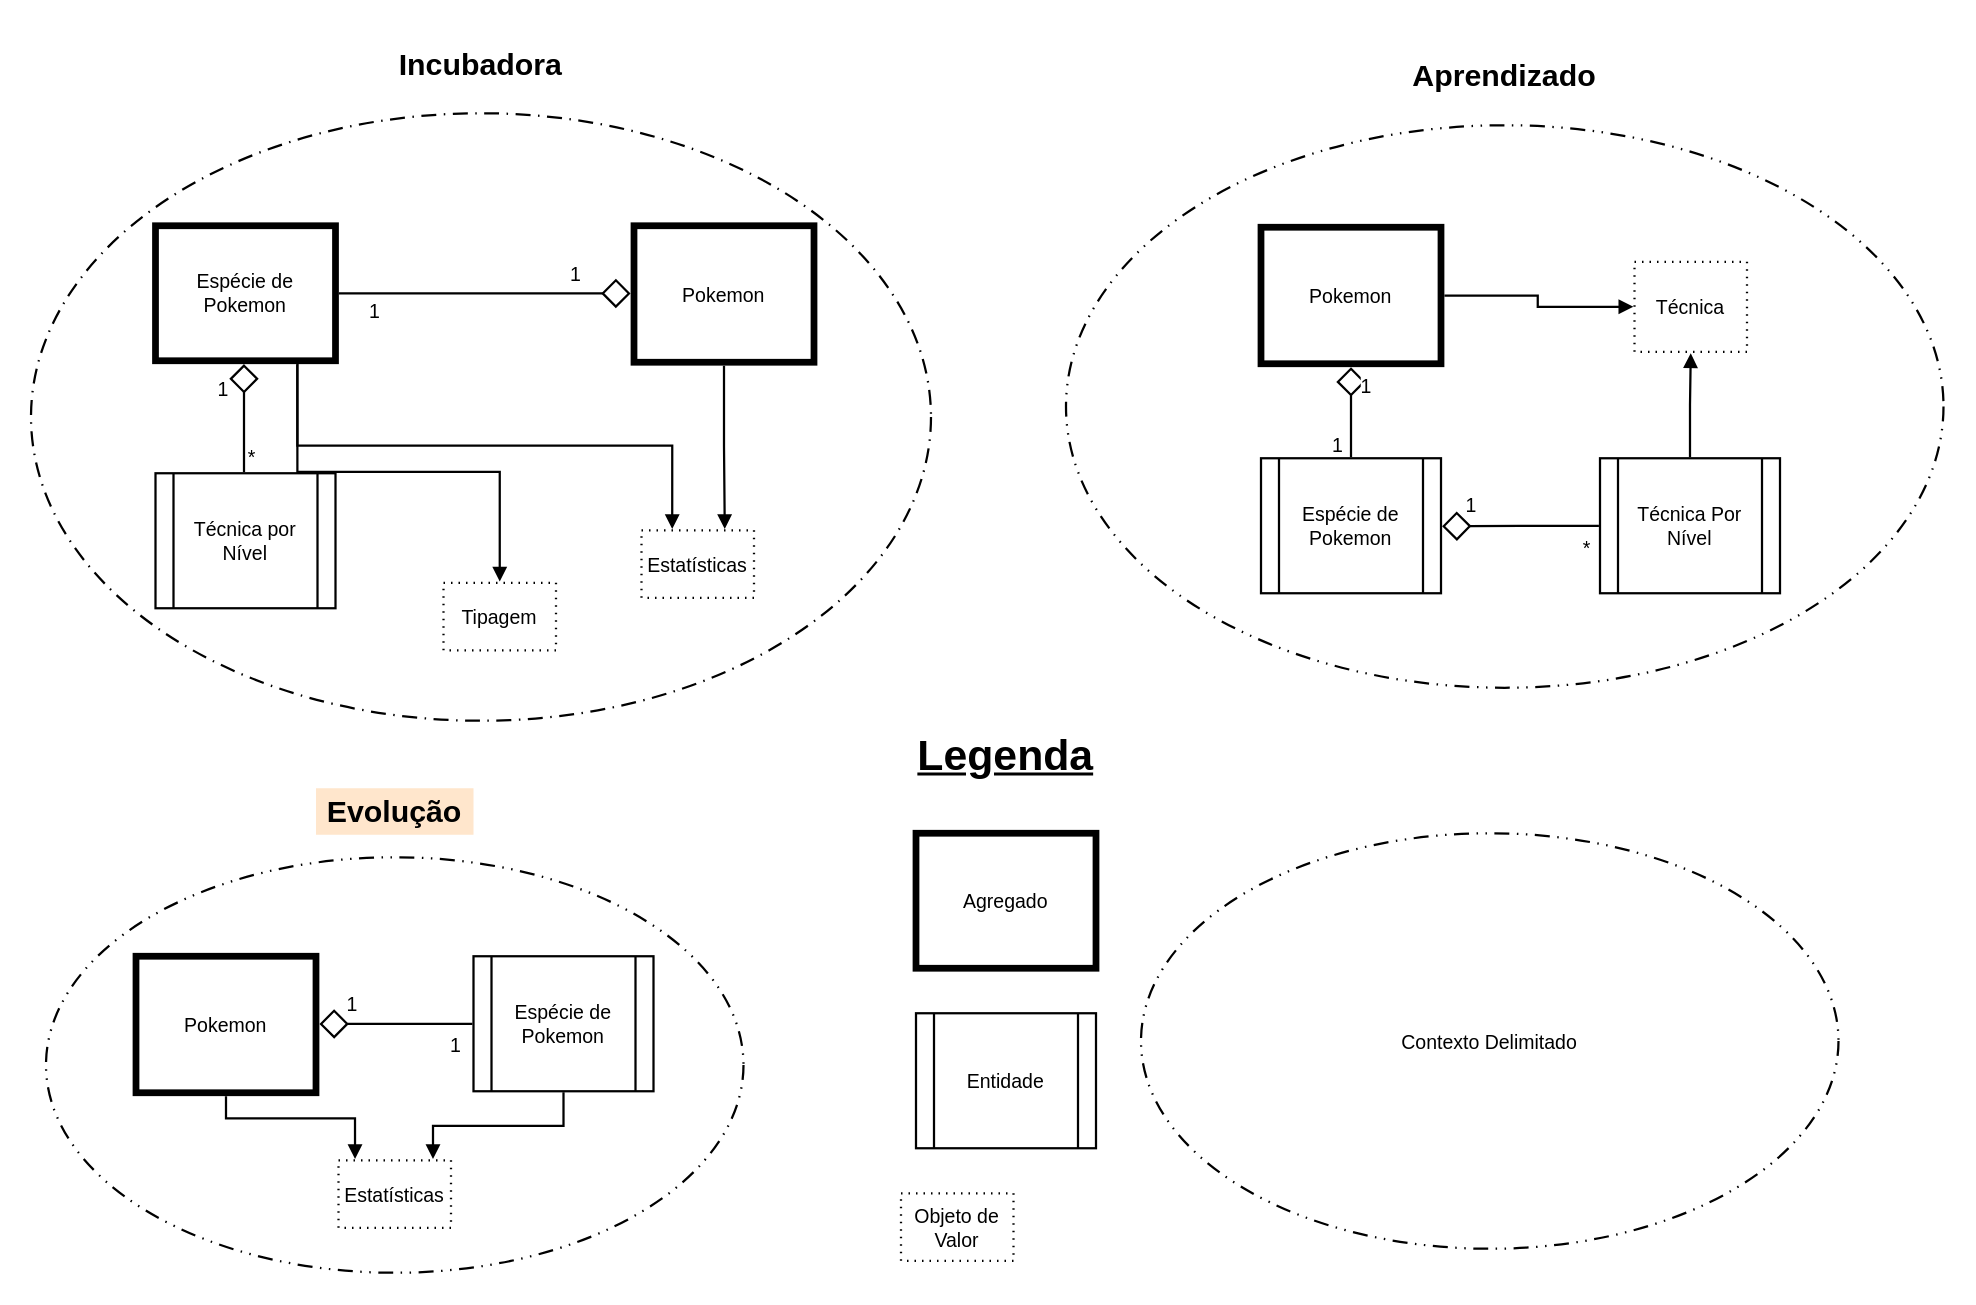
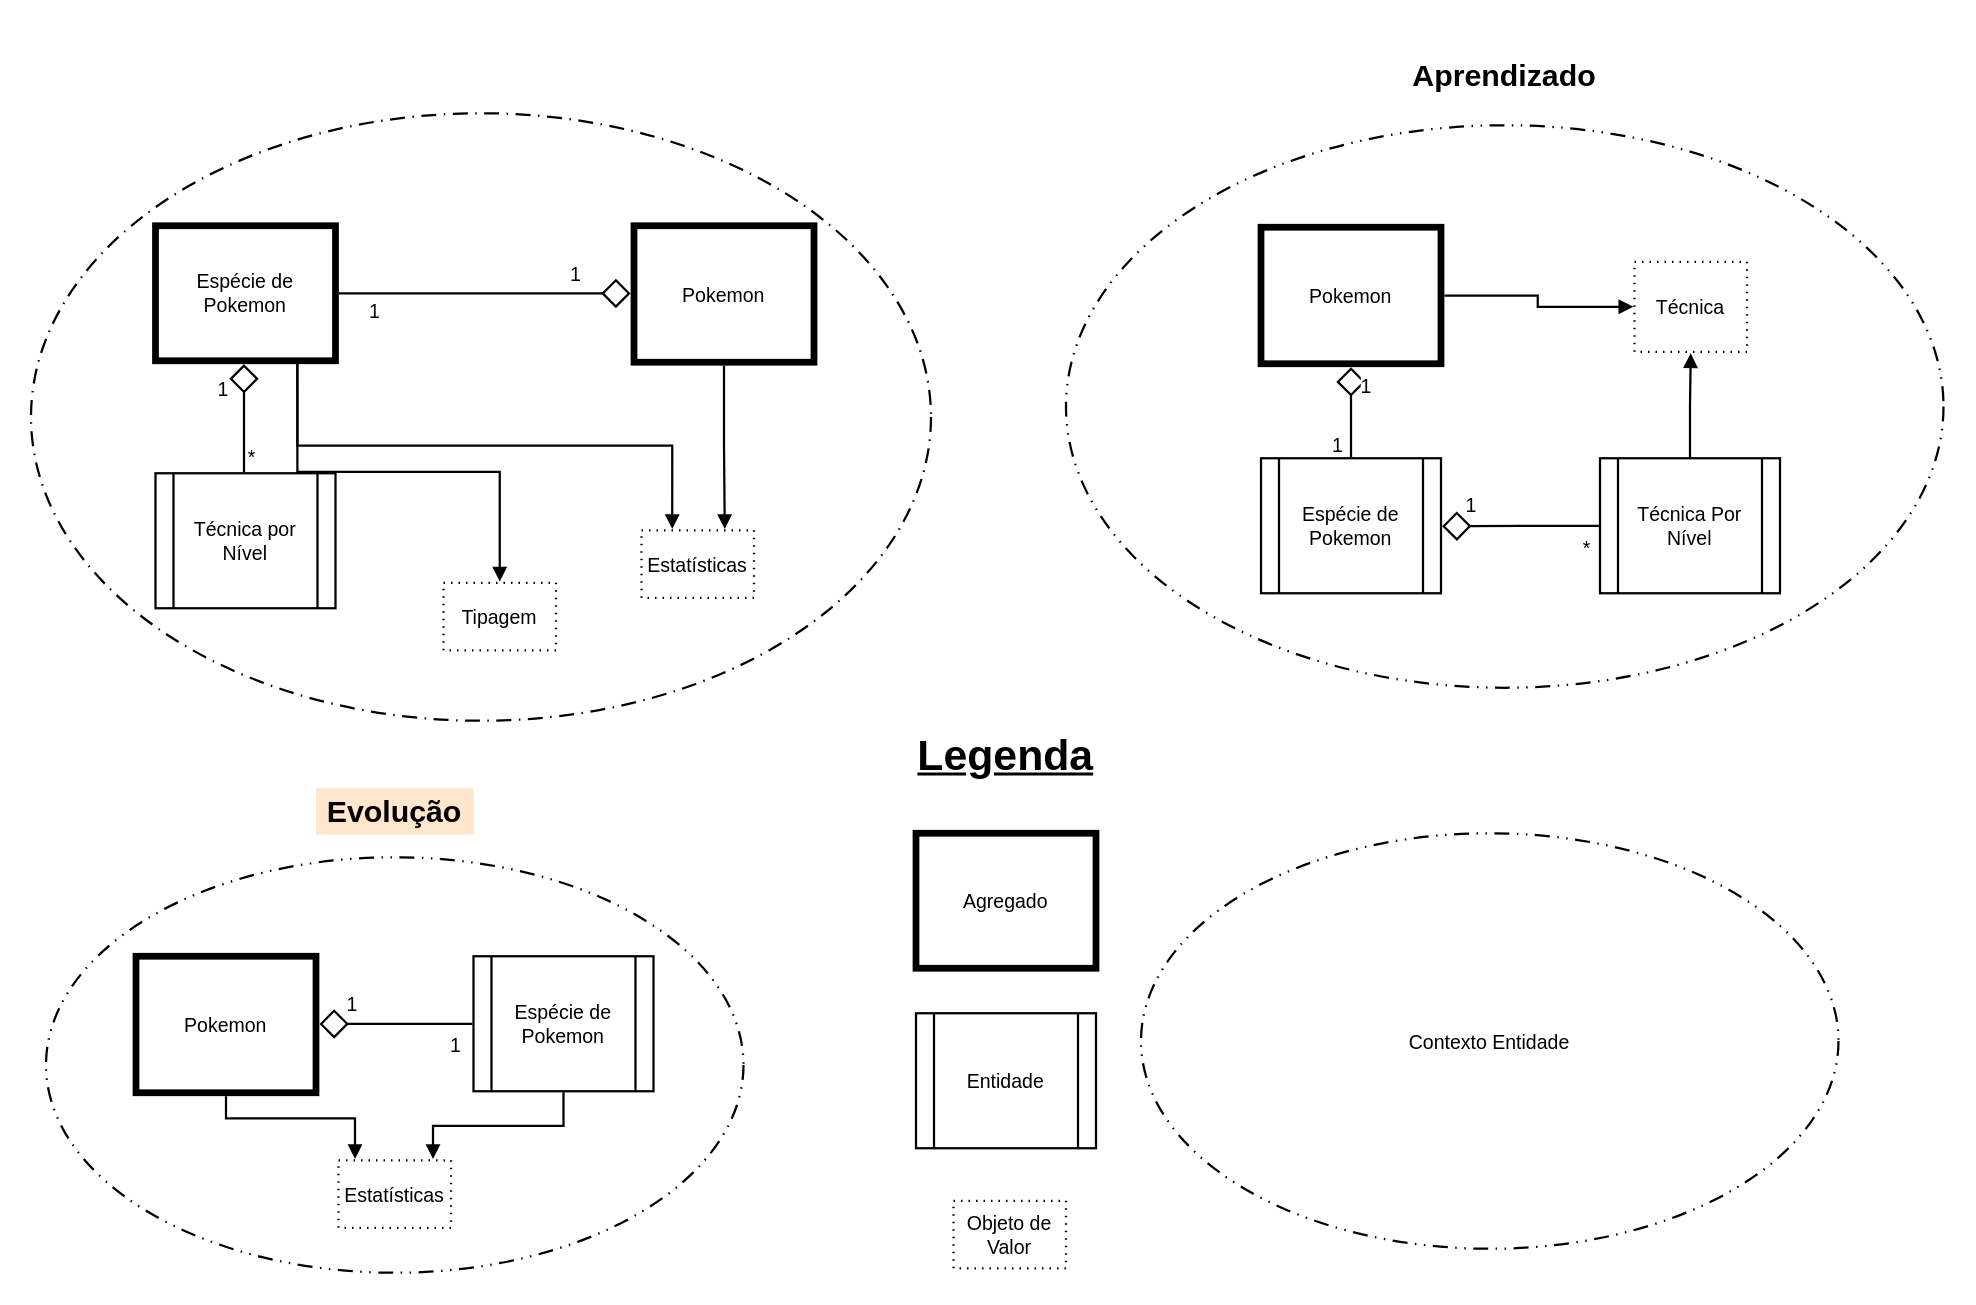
node "Incubadora": removed
node "Contexto Delimitado": label "Contexto Delimitado" -> "Contexto Entidade"
node "Objeto de Valor": moved (957, 1227) -> (1010, 1235)
